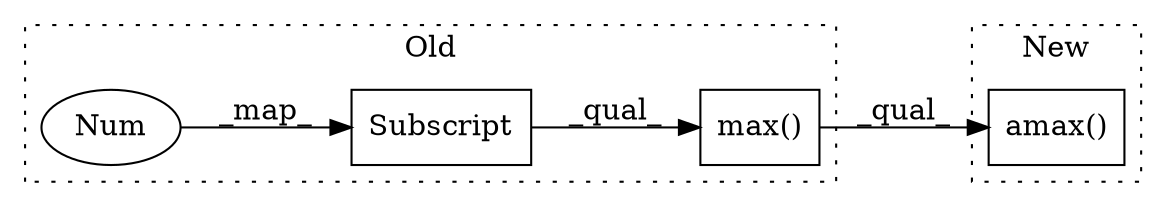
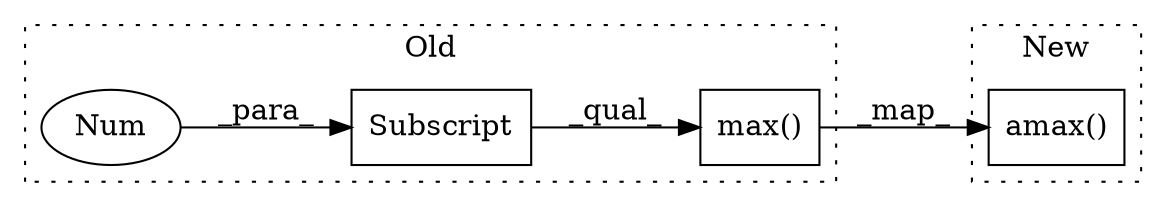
edge "Num" -> "Subscript": label "_map_" -> "_para_"
edge "max()" -> "amax()": label "_qual_" -> "_map_"
